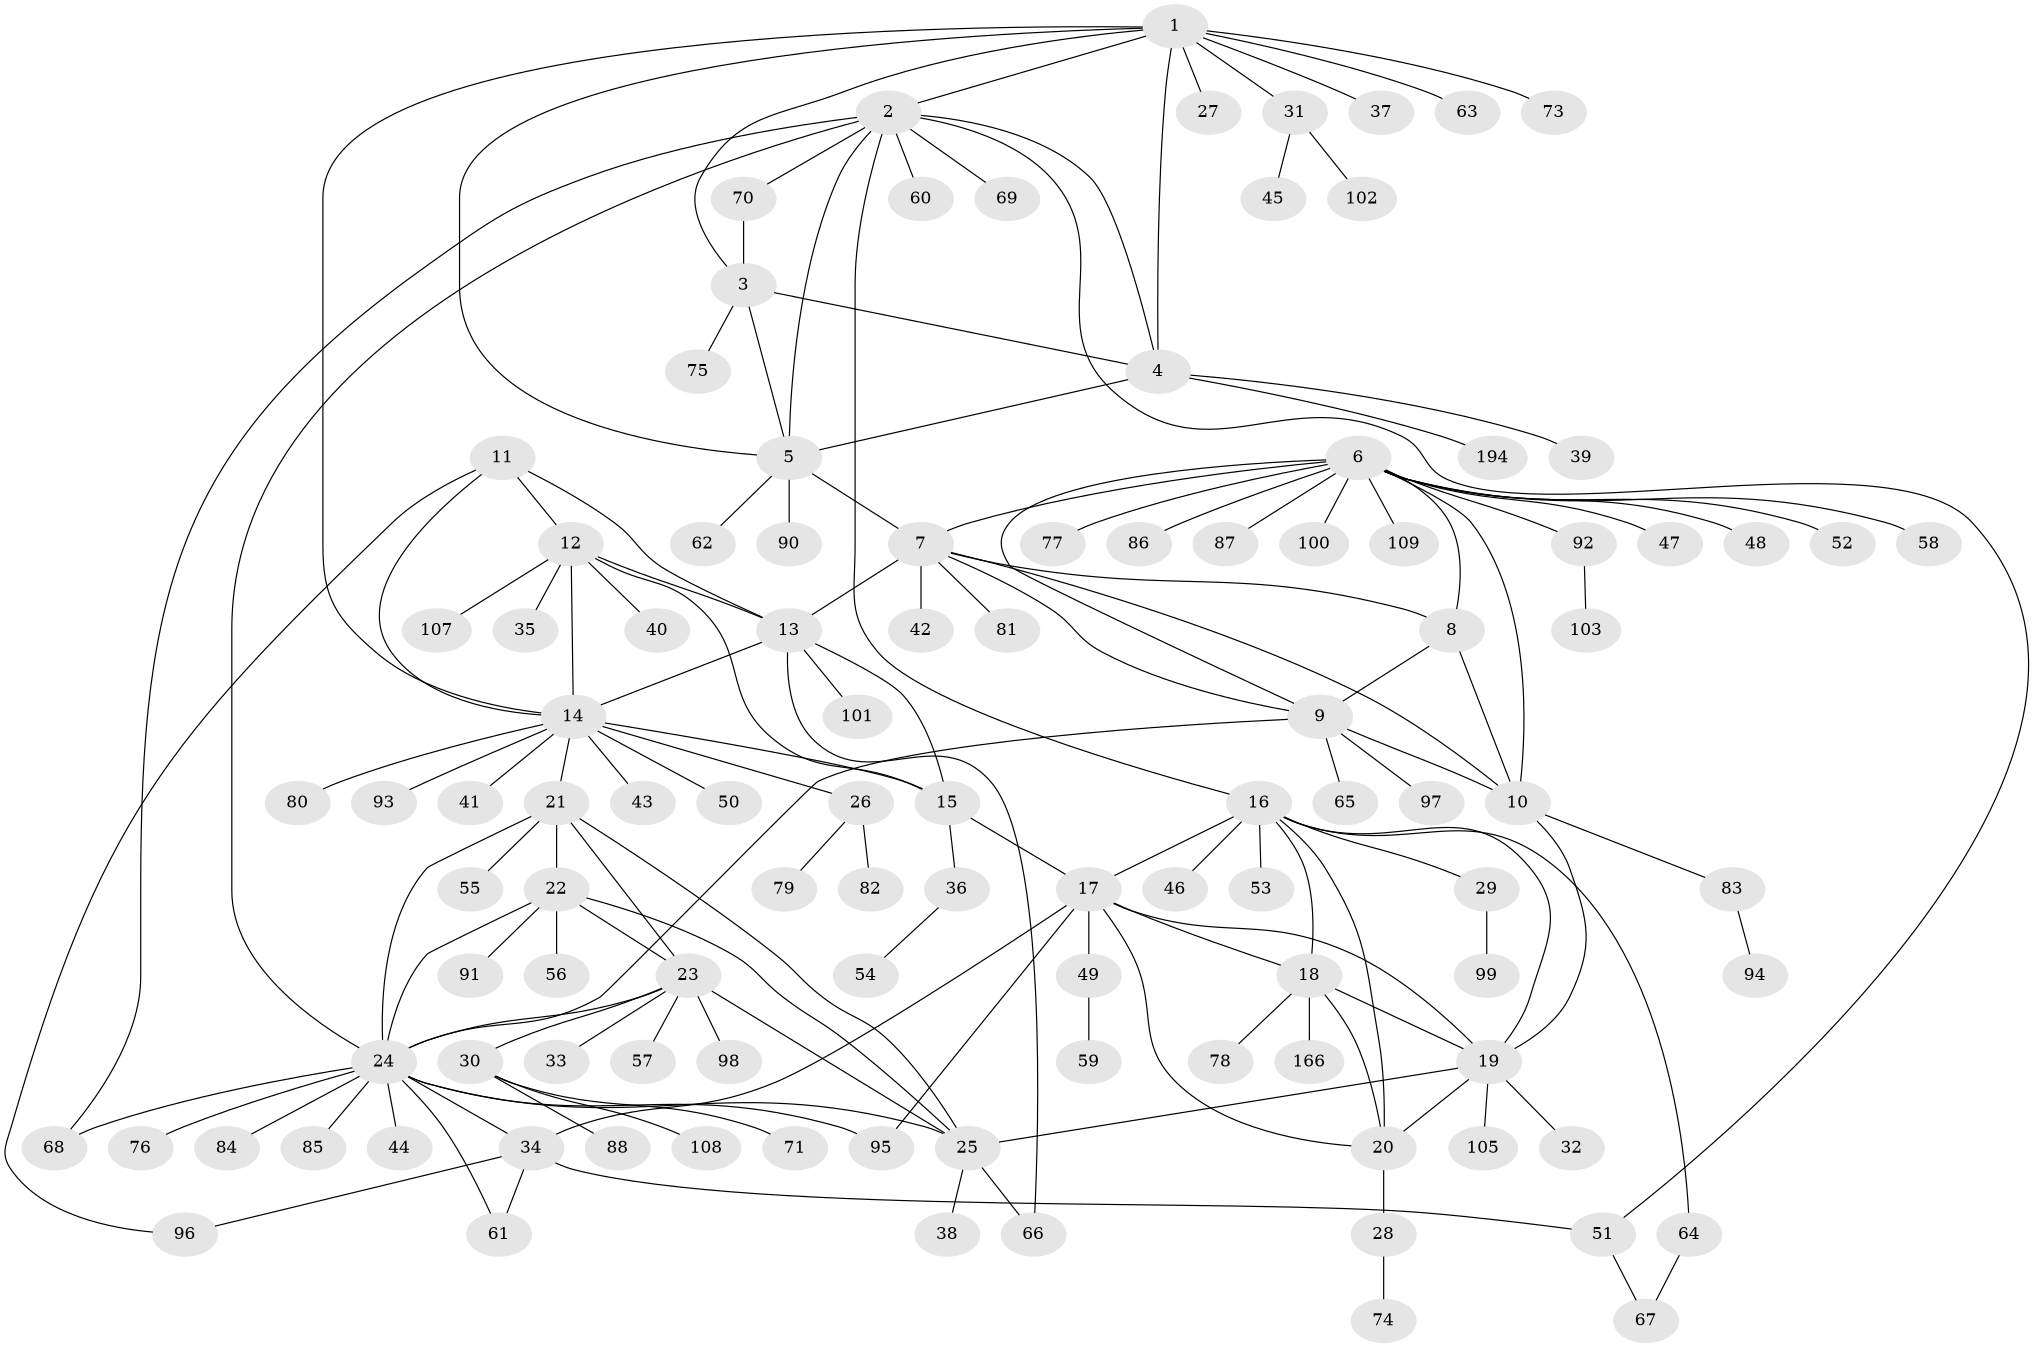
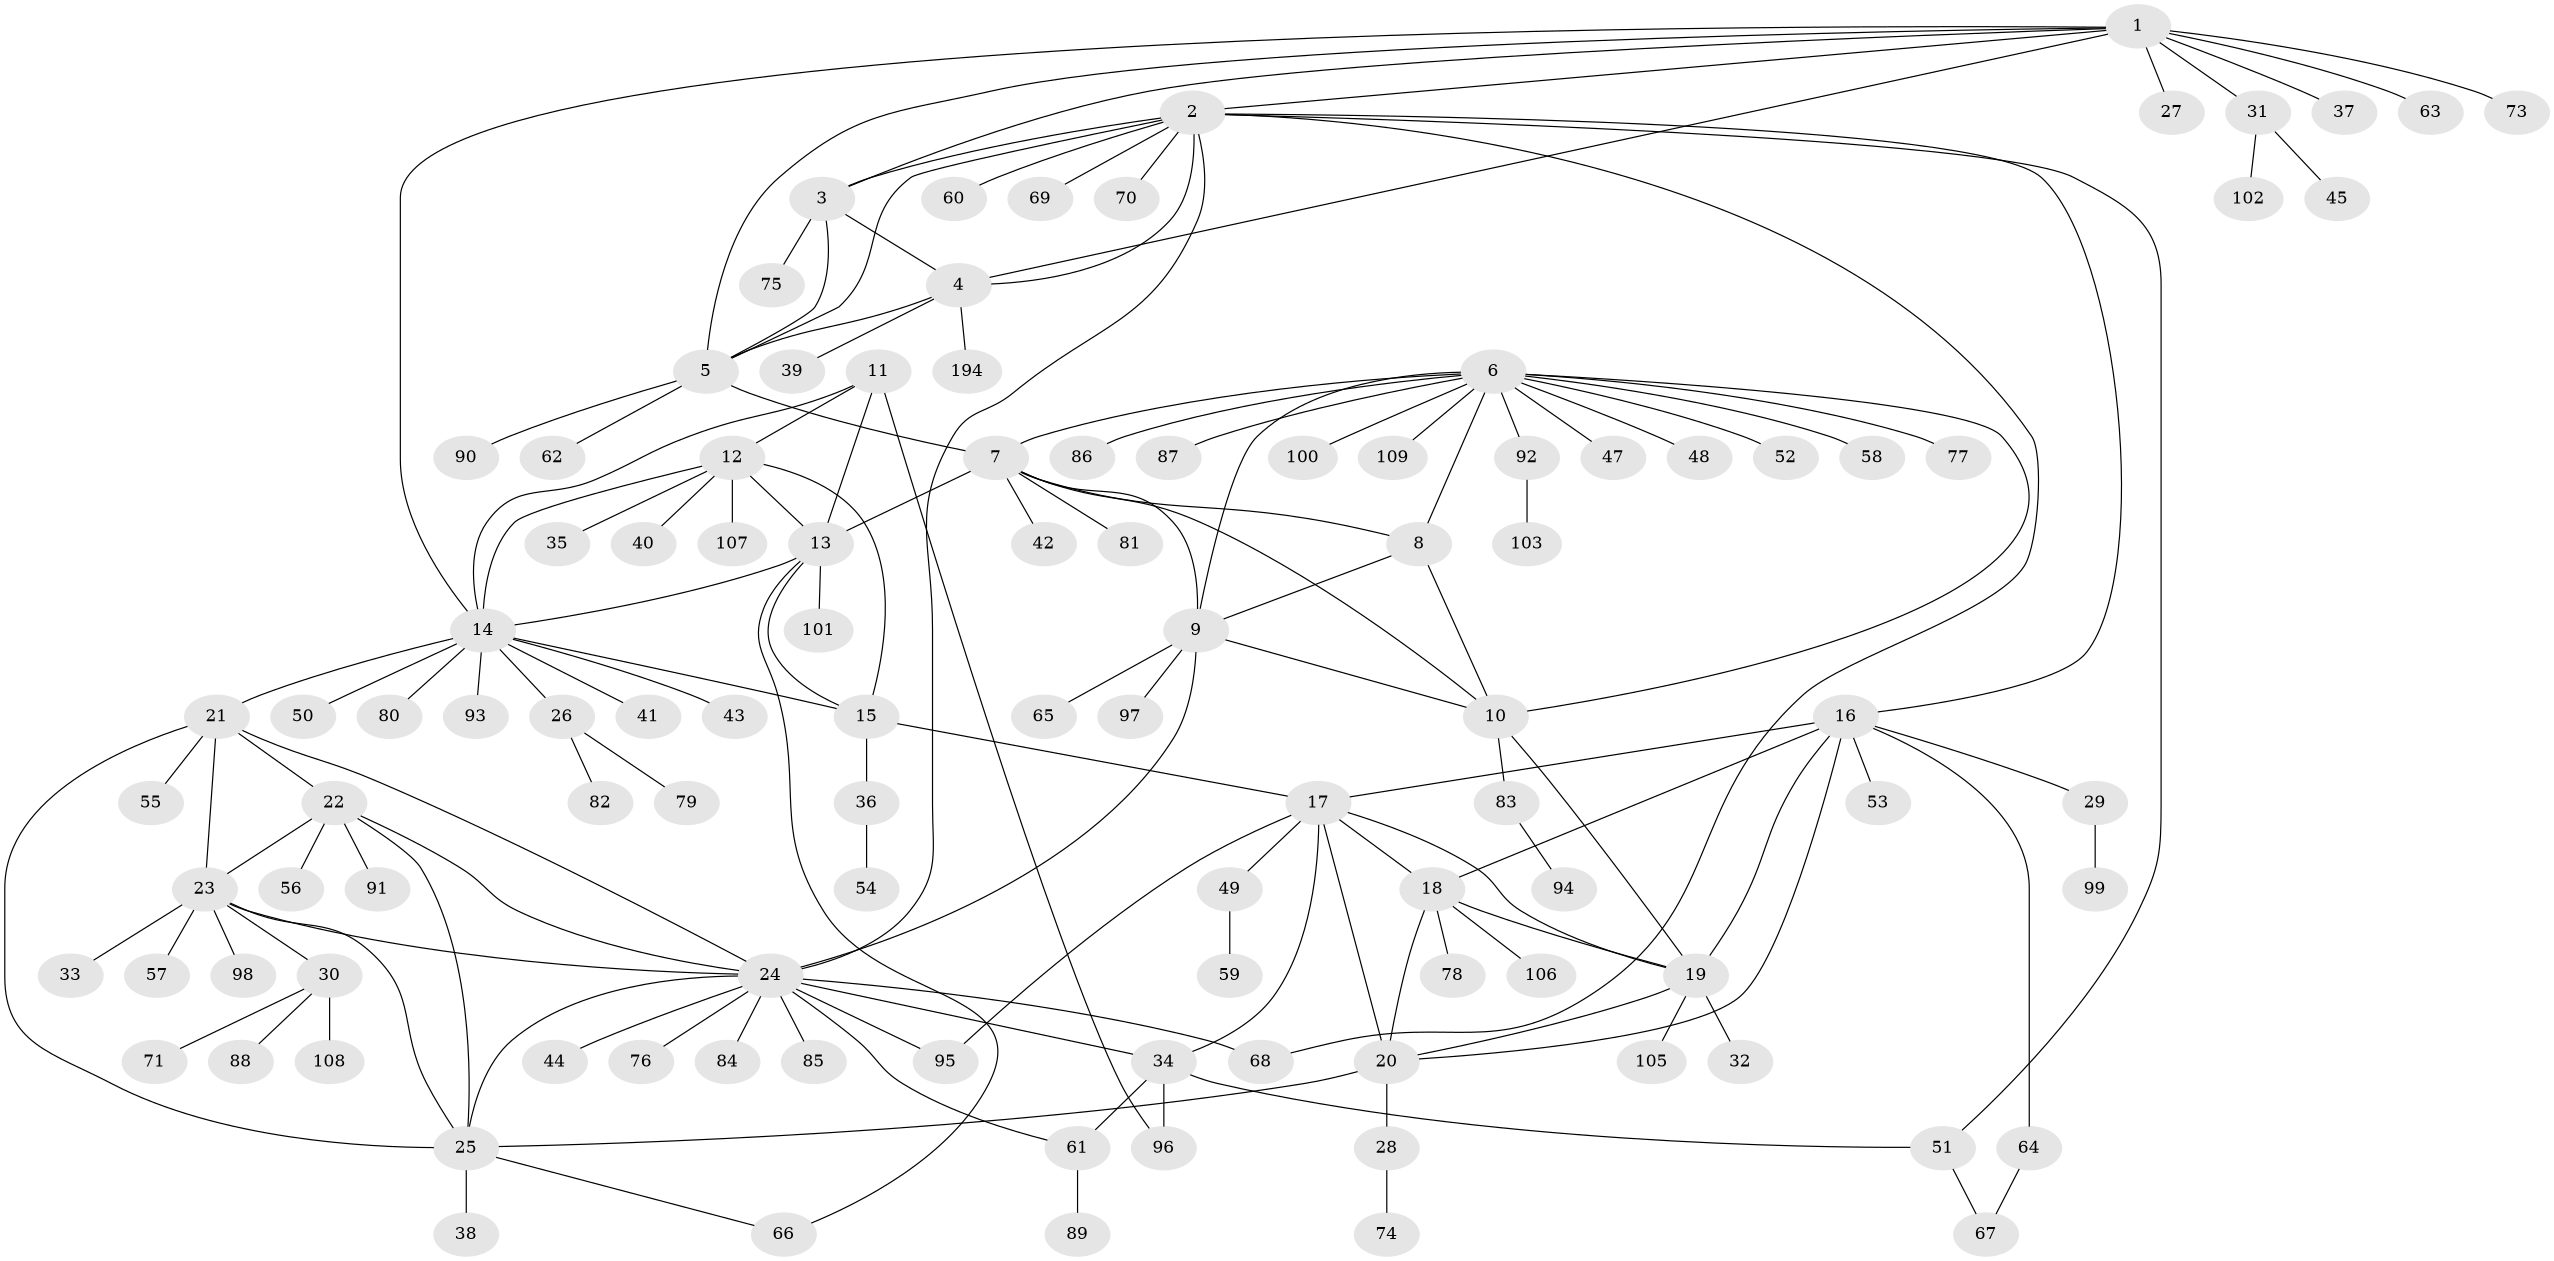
edge "70" -- "3": now "2" -- "3"
node "46": removed
node "166": label "166" -> "106"
edge "19" -- "25": now "20" -- "25"
node "89": added
